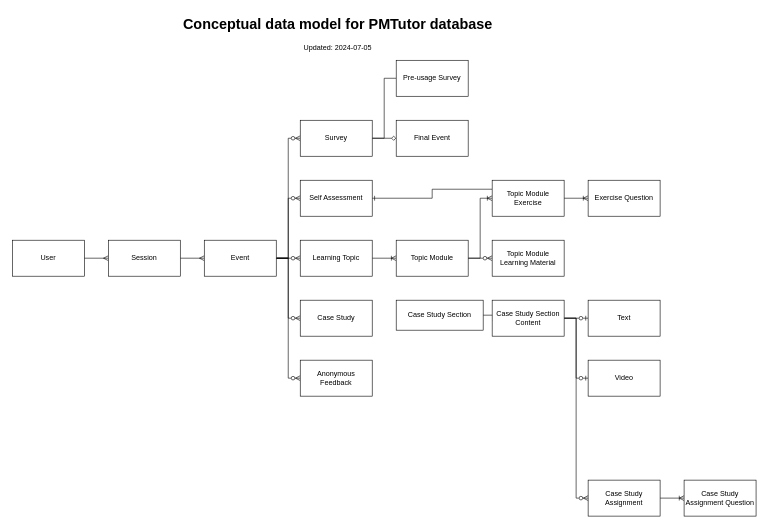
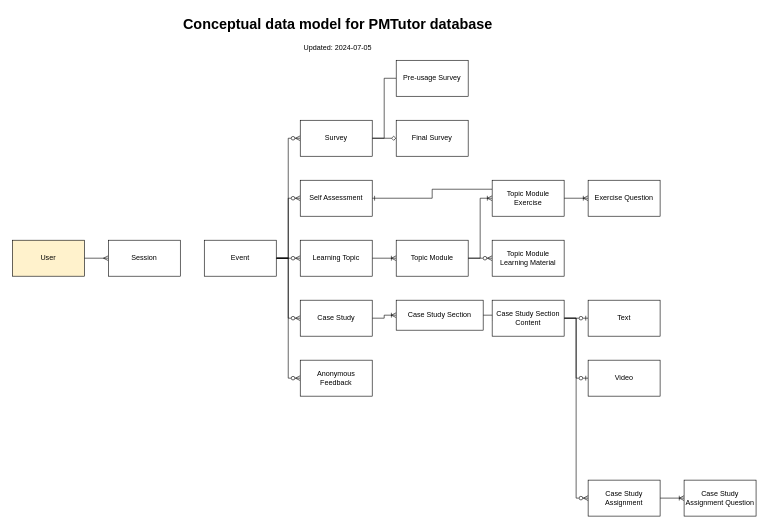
node "Final Event": label "Final Event" -> "Final Survey"
node "User": fillcolor #ffffff -> #fff2cc
edge "Session" -> "Event": removed
edge "Case Study" -> "Case Study Section": added
